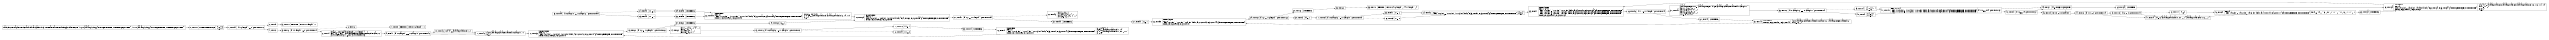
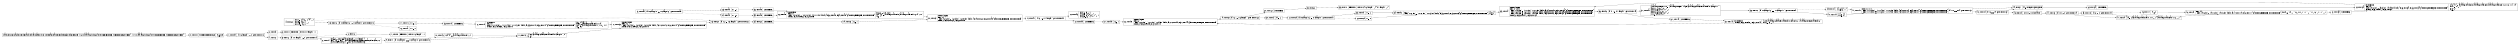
edge "13: 0x0060" -> "14: 0x0062": reversed
